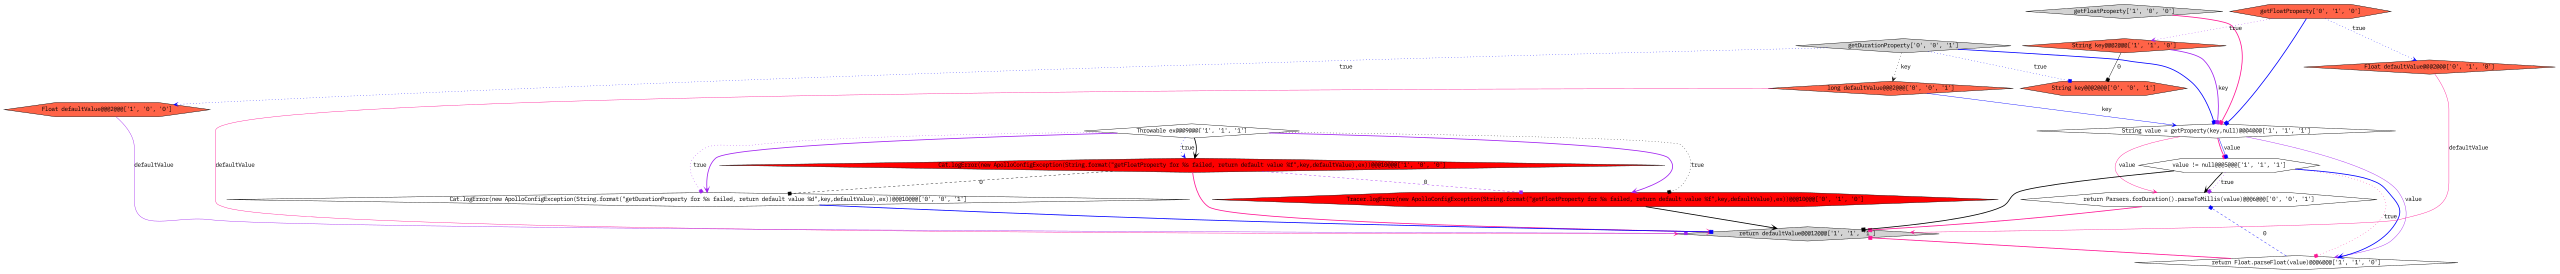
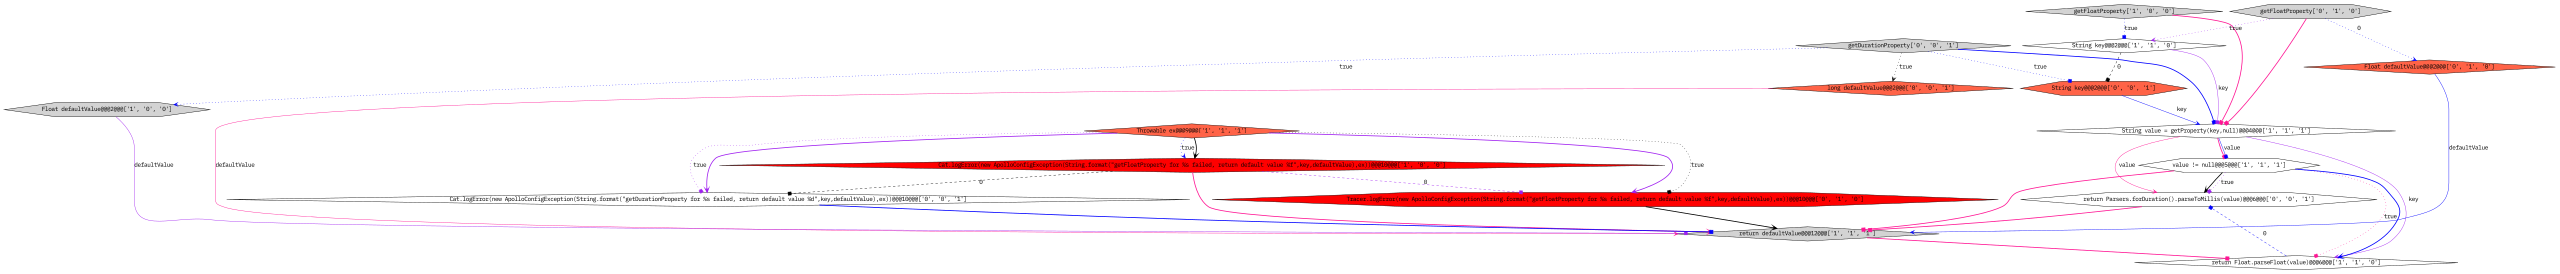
node "getFloatProperty['0', '1', '0']": fillcolor tomato -> lightgray
edge "getFloatProperty['1', '0', '0']" -> "String key@@@2@@@['1', '1', '0']": added, label "true"
edge "getFloatProperty['0', '1', '0']" -> "Float defaultValue@@@2@@@['0', '1', '0']": label "true" -> "0"
node "String key@@@2@@@['1', '1', '0']": fillcolor tomato -> white
edge "String key@@@2@@@['1', '1', '0']" -> "String key@@@2@@@['0', '0', '1']": style solid -> dashed
edge "getDurationProperty['0', '0', '1']" -> "long defaultValue@@@2@@@['0', '0', '1']": label "key" -> "true"
edge "String key@@@2@@@['1', '1', '0']" -> "String value = getProperty(key,null)@@@4@@@['1', '1', '1']": style bold -> solid
edge "getFloatProperty['0', '1', '0']" -> "String value = getProperty(key,null)@@@4@@@['1', '1', '1']": color blue -> deeppink
edge "long defaultValue@@@2@@@['0', '0', '1']" -> "String value = getProperty(key,null)@@@4@@@['1', '1', '1']": now "String key@@@2@@@['0', '0', '1']" -> "String value = getProperty(key,null)@@@4@@@['1', '1', '1']"
node "Float defaultValue@@@2@@@['1', '0', '0']": fillcolor tomato -> lightgray
node "Throwable ex@@@9@@@['1', '1', '1']": fillcolor white -> tomato
edge "value != null@@@5@@@['1', '1', '1']" -> "return defaultValue@@@12@@@['1', '1', '1']": color black -> deeppink
edge "String value = getProperty(key,null)@@@4@@@['1', '1', '1']" -> "return Float.parseFloat(value)@@@6@@@['1', '1', '0']": label "value" -> "key"
edge "Float defaultValue@@@2@@@['0', '1', '0']" -> "return defaultValue@@@12@@@['1', '1', '1']": color deeppink -> blue
edge "return Float.parseFloat(value)@@@6@@@['1', '1', '0']" -> "return defaultValue@@@12@@@['1', '1', '1']": reversed
